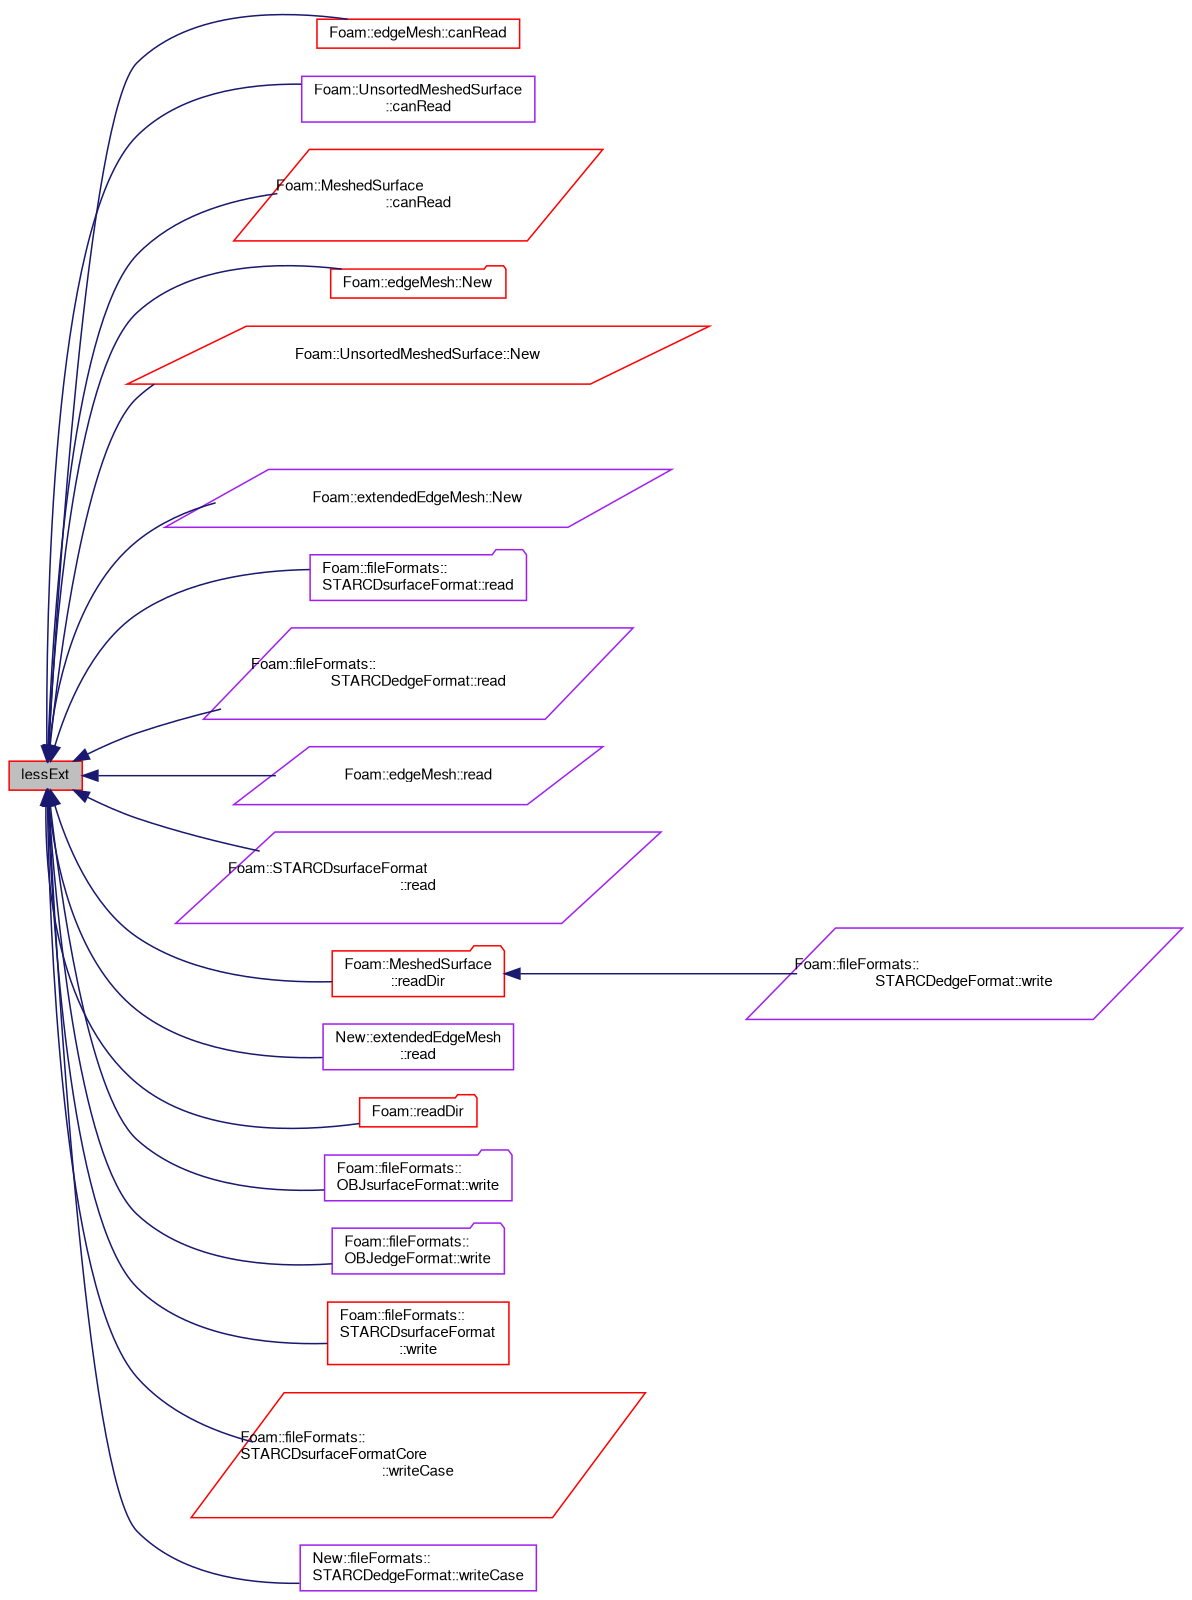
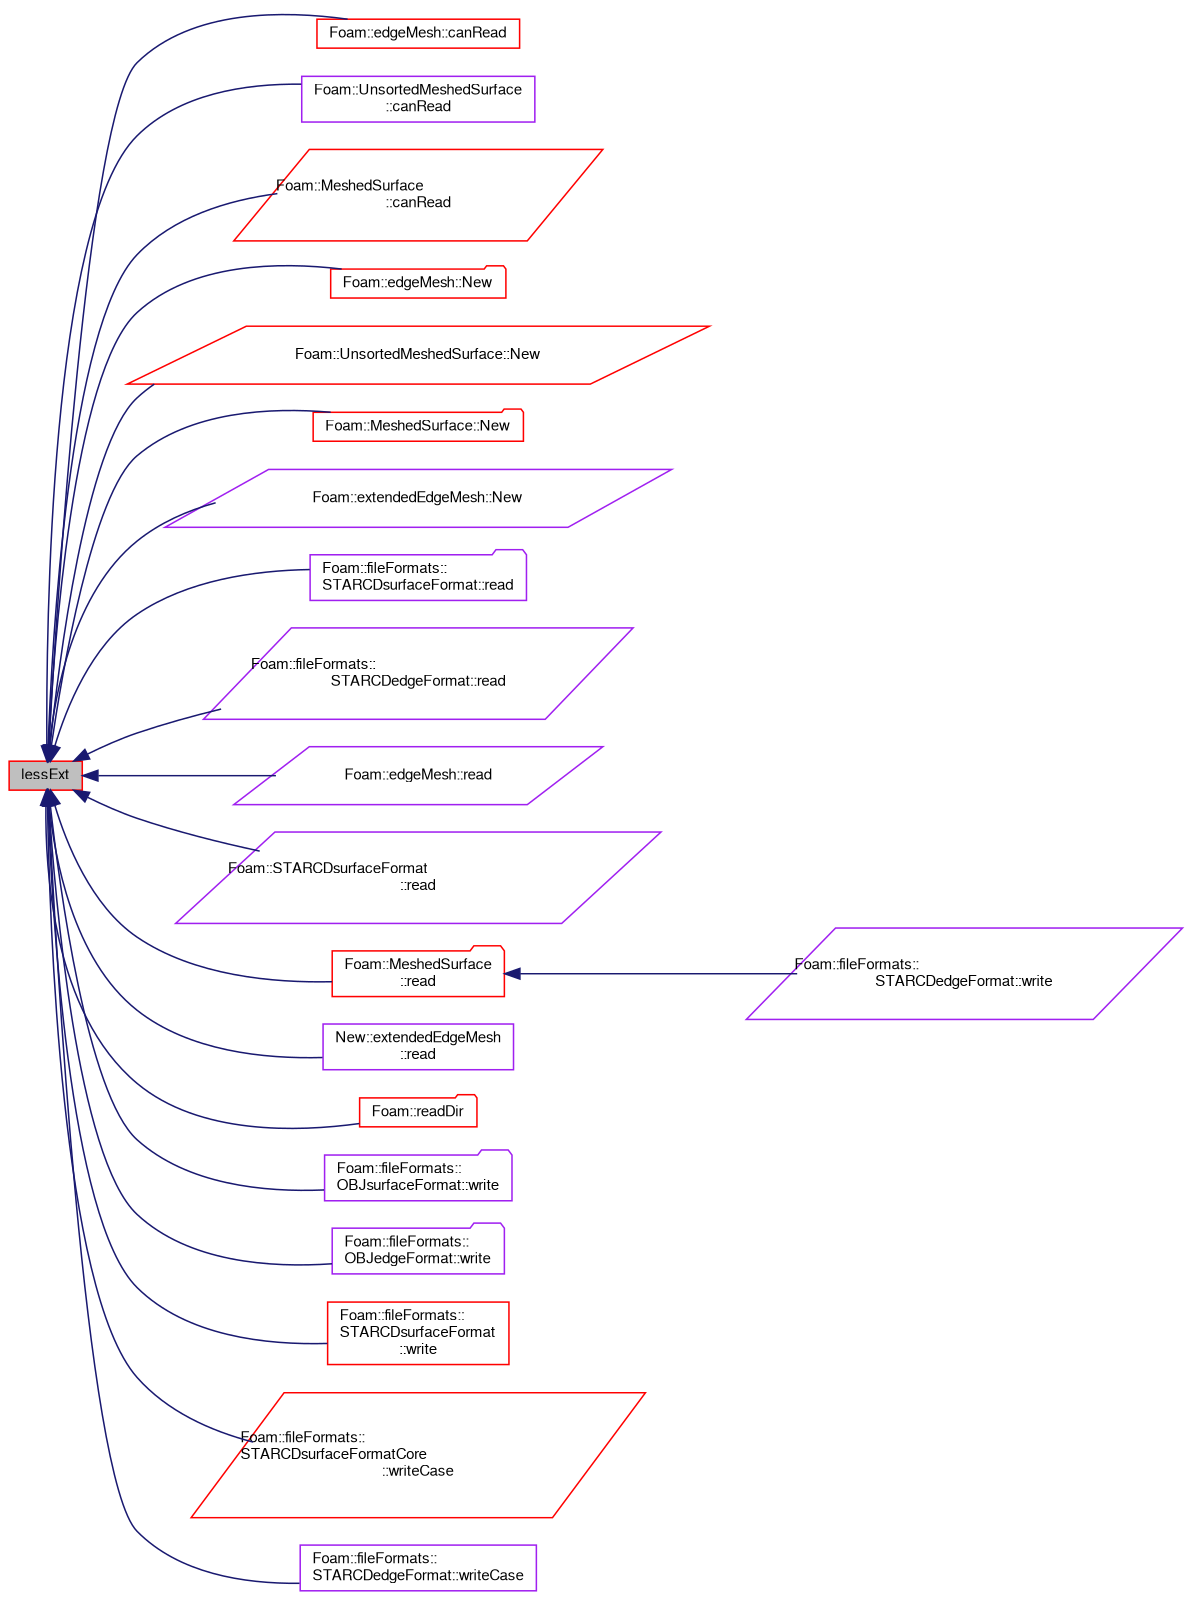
node "Foam::MeshedSurface::New": added
node "Foam::MeshedSurface ::readDir": label "Foam::MeshedSurface ::readDir" -> "Foam::MeshedSurface ::read"
node "New::fileFormats:: STARCDedgeFormat::writeCase": label "New::fileFormats:: STARCDedgeFormat::writeCase" -> "Foam::fileFormats:: STARCDedgeFormat::writeCase"
